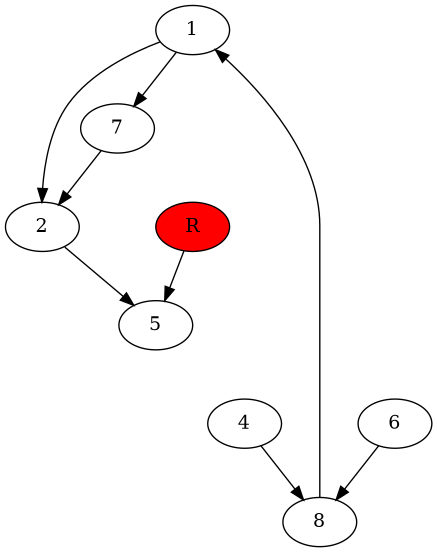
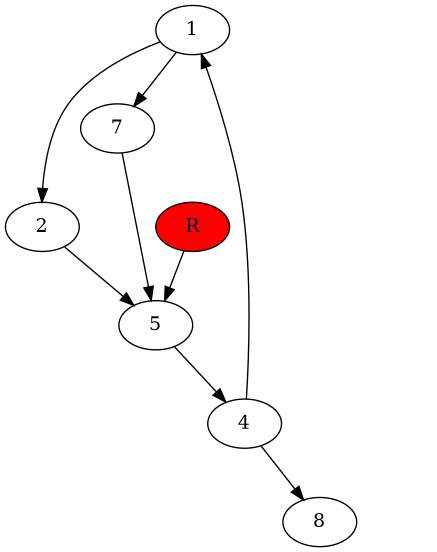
edge "7" -> "2": now "7" -> "5"
edge "8" -> "1": now "4" -> "1"
edge "5" -> "4": added
node "6": removed
